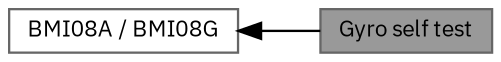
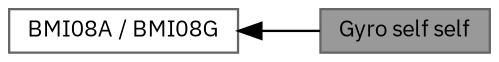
node "Gyro self test": label "Gyro self test" -> "Gyro self self"
